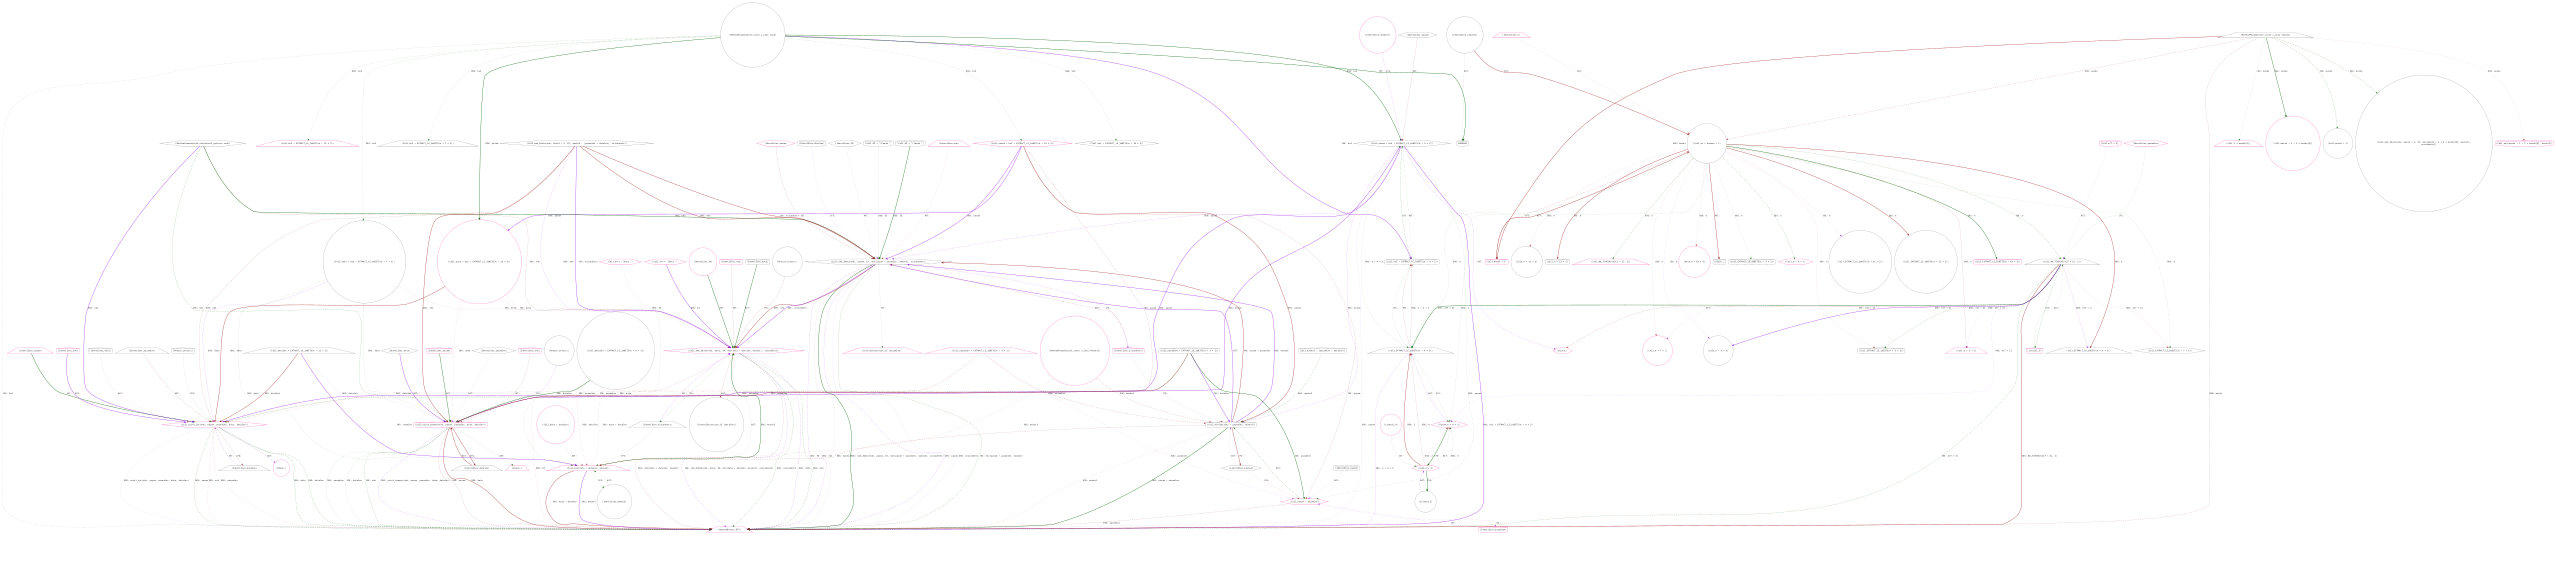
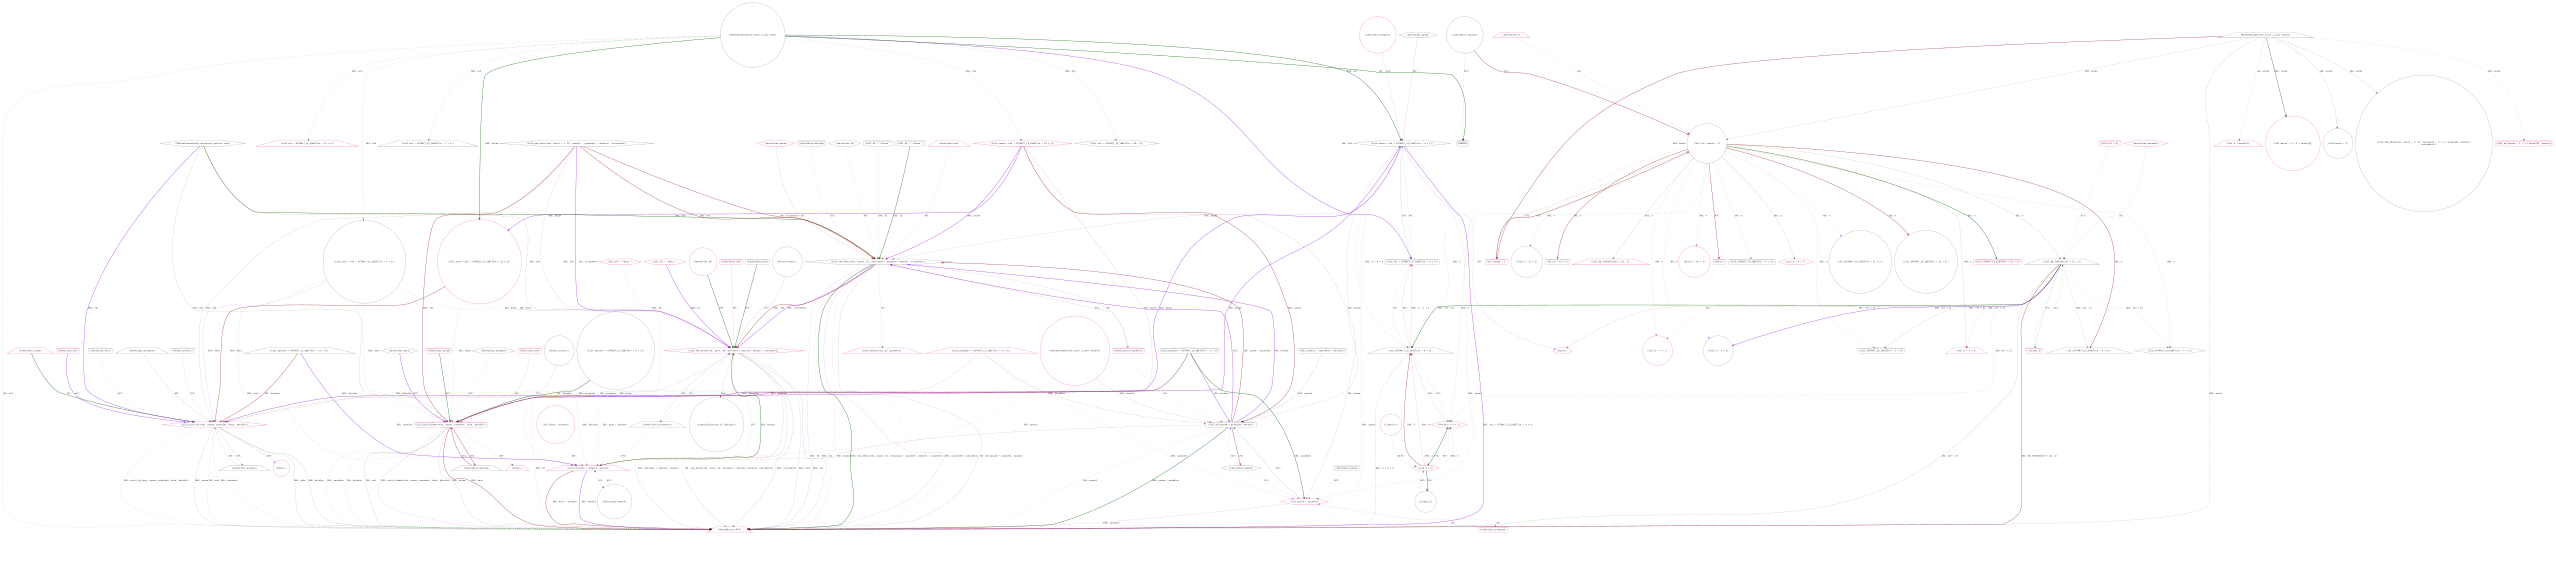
node "(Call,*w = browse + 1)": label "(Call,*w = browse + 1)" -> "(Call,*w = words + 1)"
node "(Call,min(options + paramlen, maxbuf))": label "(Call,min(options + paramlen, maxbuf))" -> "(Call,min(param + paramlen, maxbuf))"
edge "(Literal,4)" -> "(Call,4 * 2)": label "AST: " -> "BITS: "
